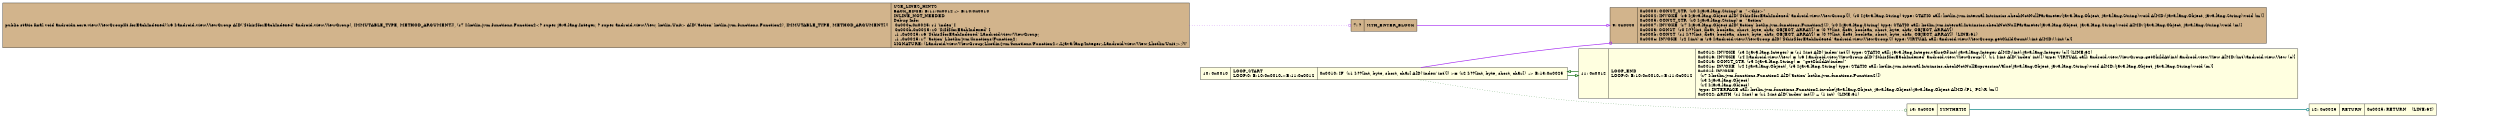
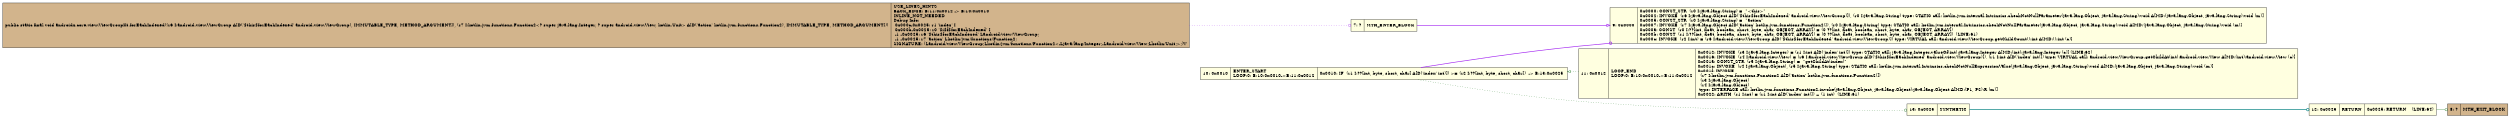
node "7: ?": fillcolor tan -> lightyellow
node "9: 0x0000": fillcolor tan -> lightyellow
node "10: 0x0010": text "LOOP_START" -> "ENTER_START"
edge "11: 0x0012" -> "10: 0x0010": style bold -> dotted
edge "10: 0x0010" -> "11: 0x0012": removed
node "8: ?": added
